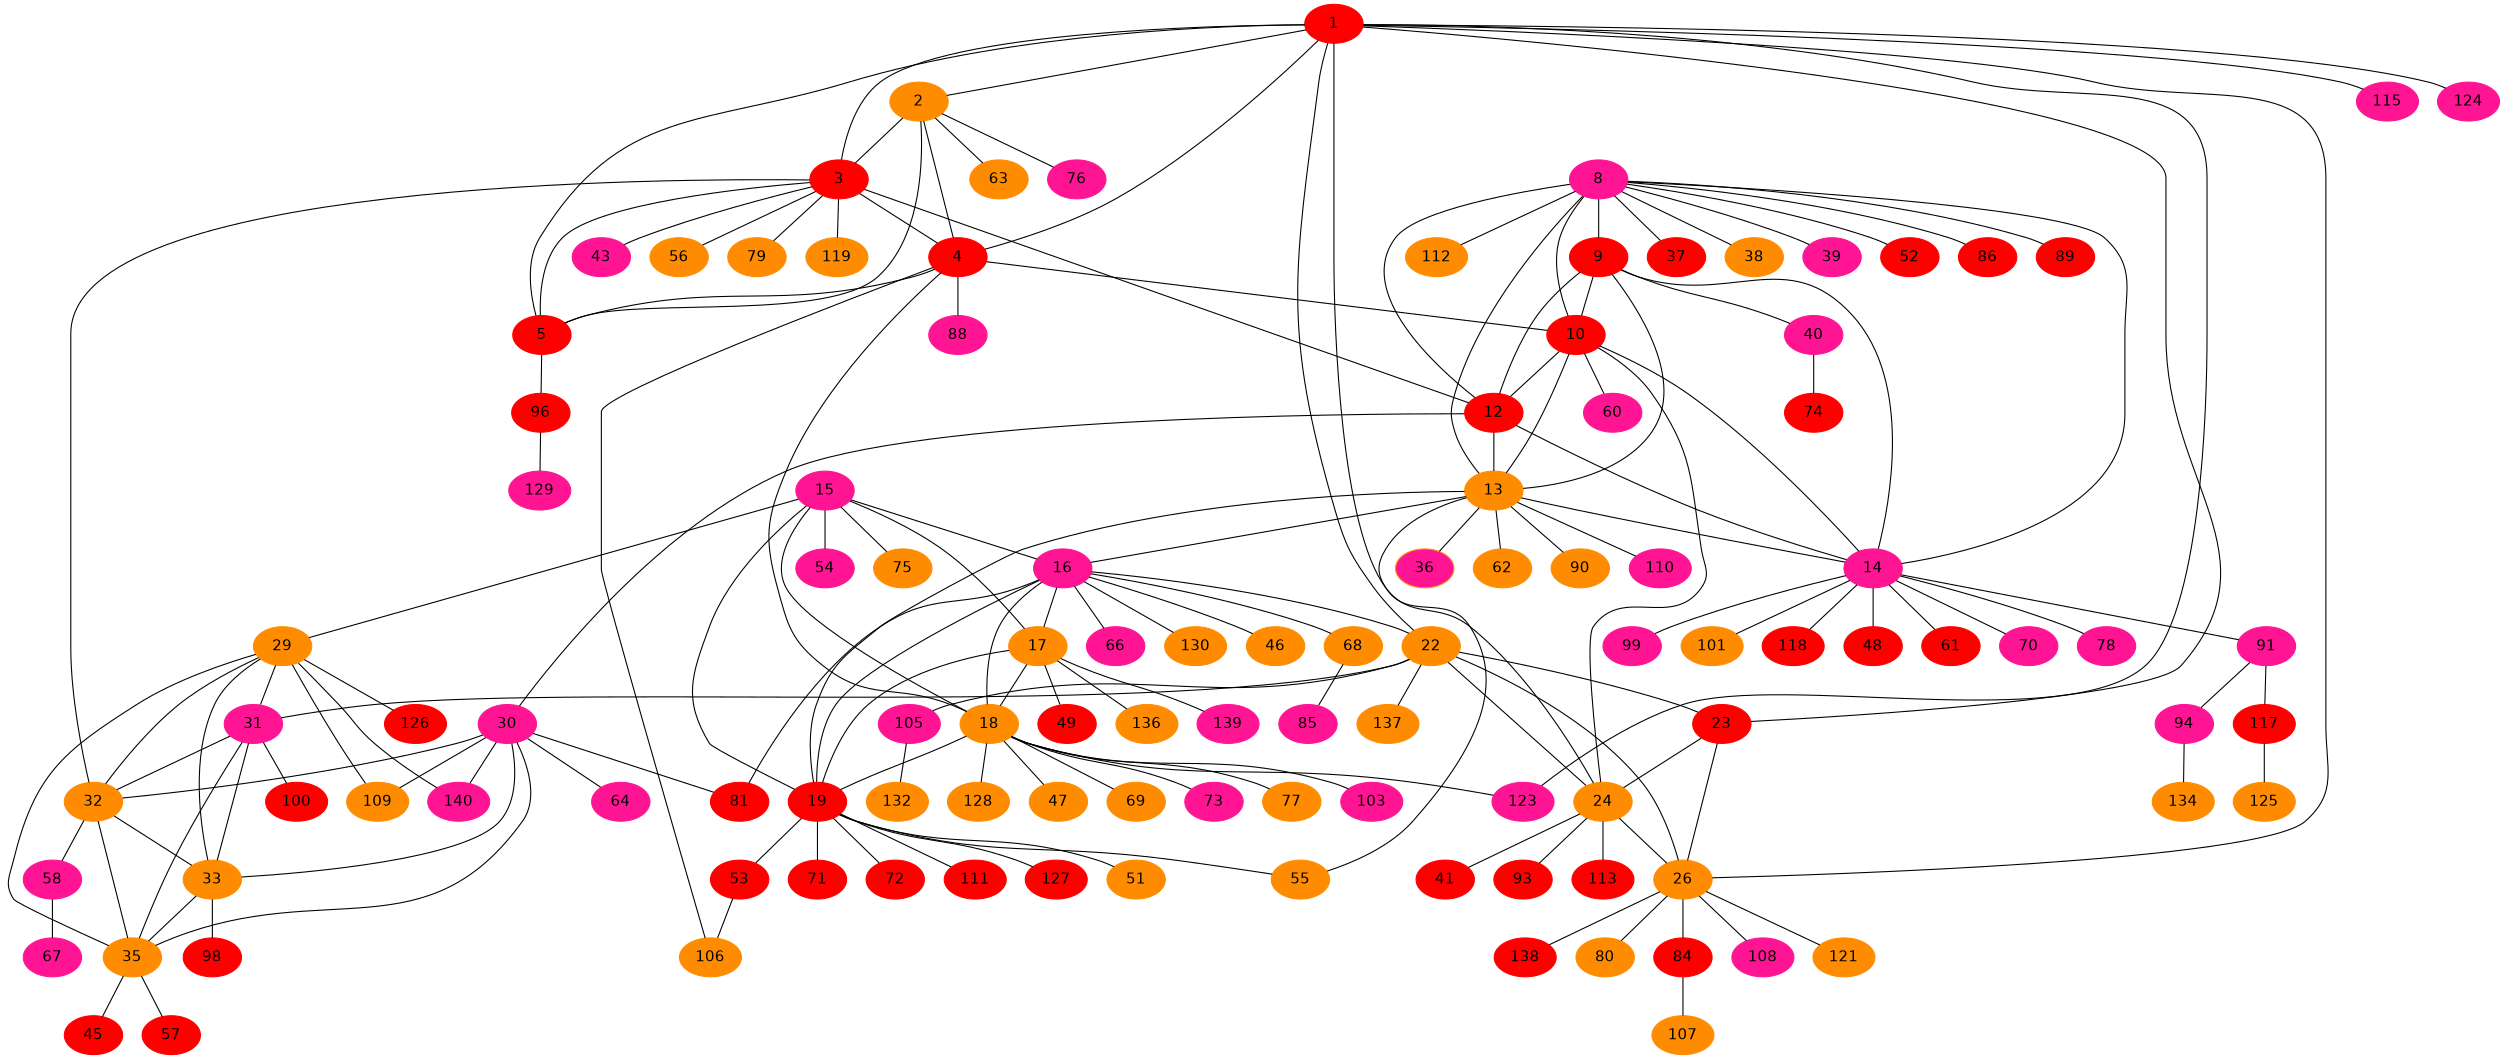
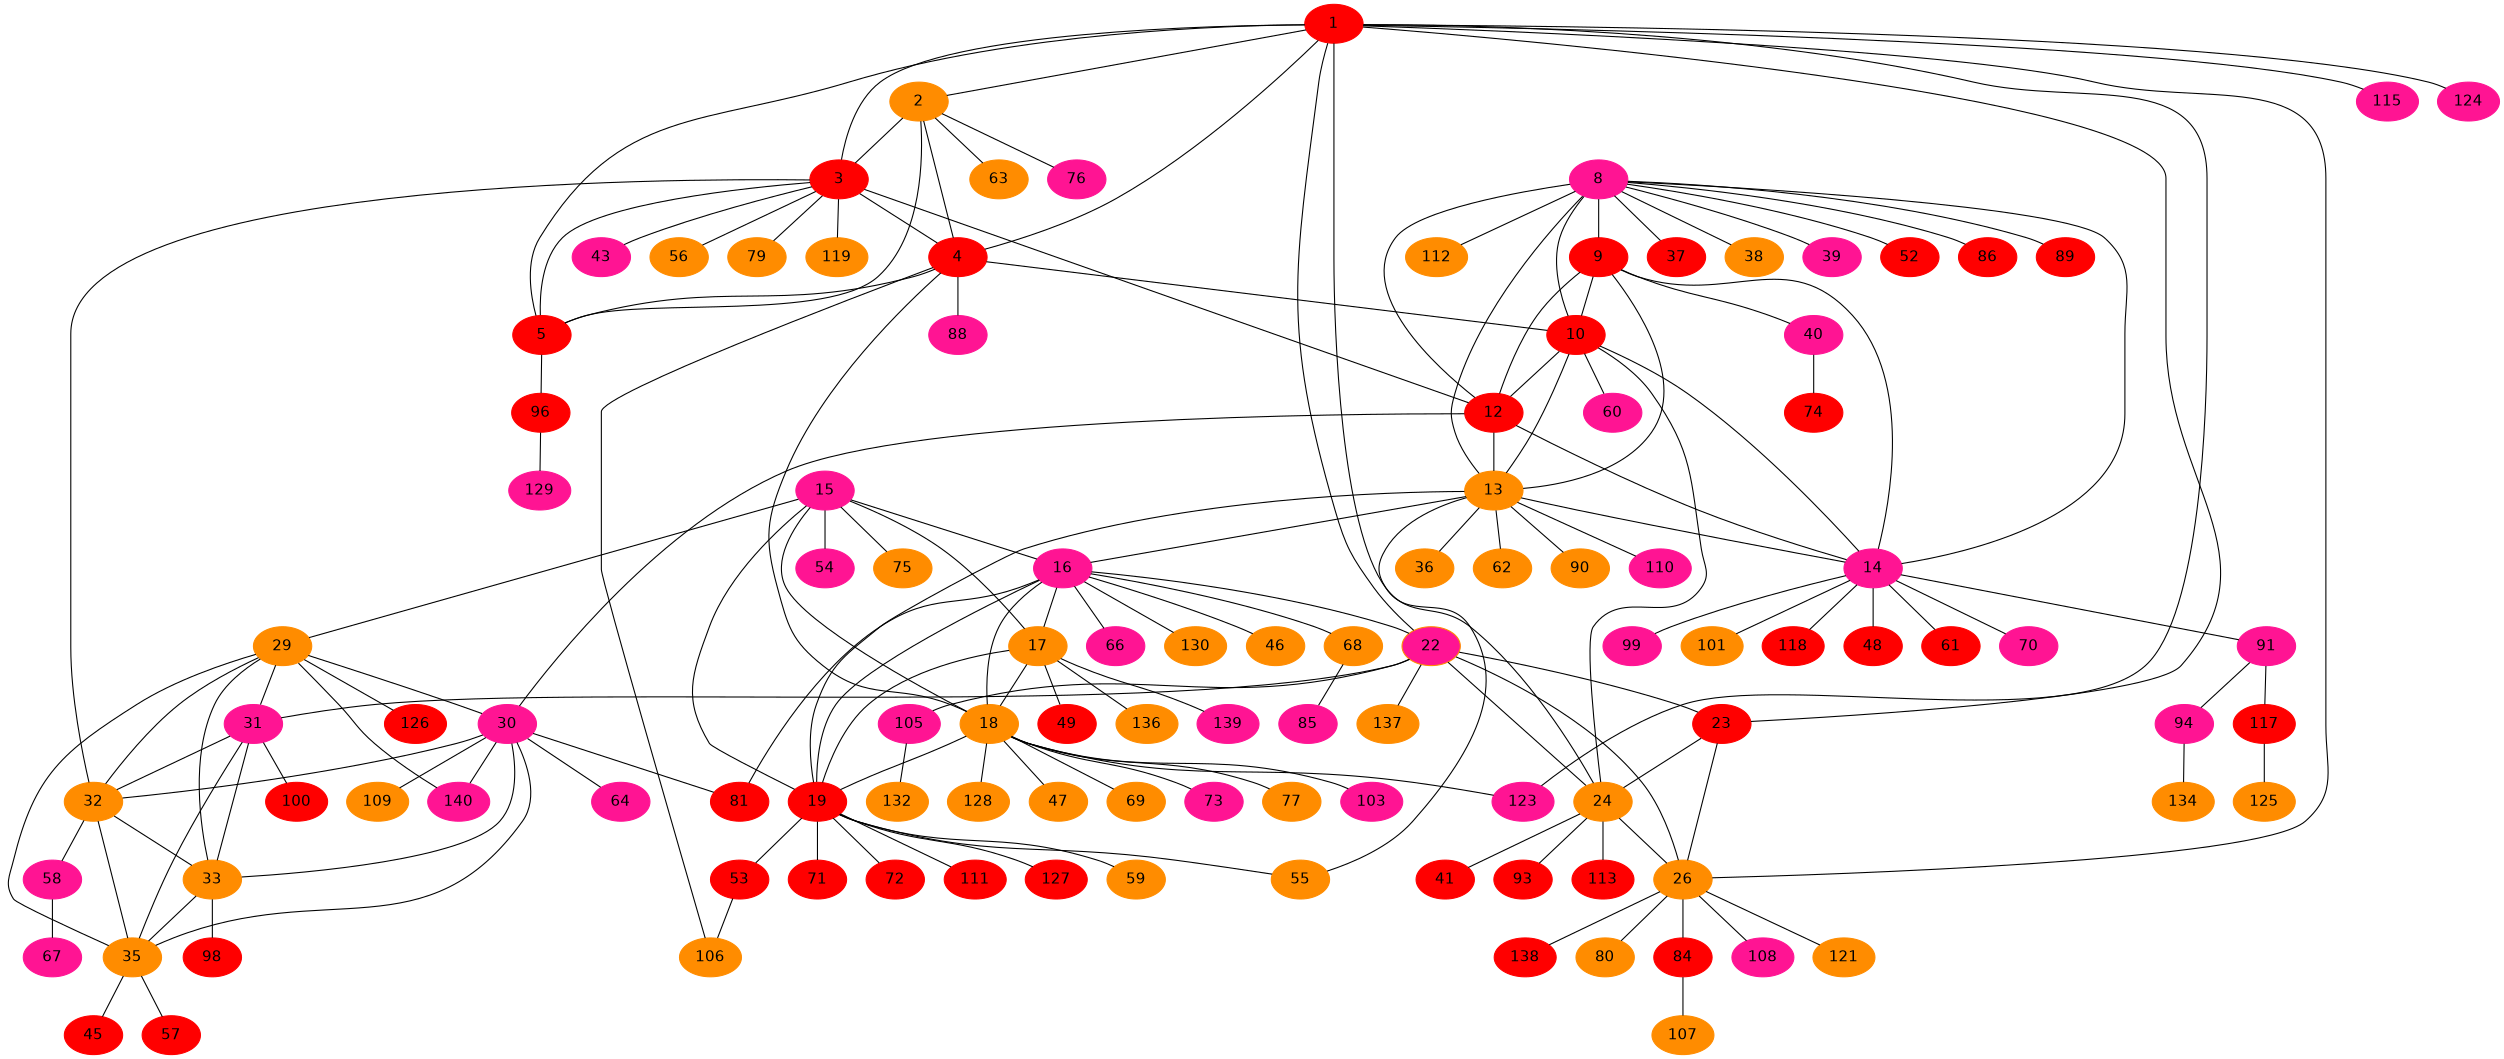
node "36": fillcolor deeppink -> darkorange
node "22": fillcolor darkorange -> deeppink
node "78": removed
edge "29" -- "109": now "29" -- "30"
node "51": label "51" -> "59"
